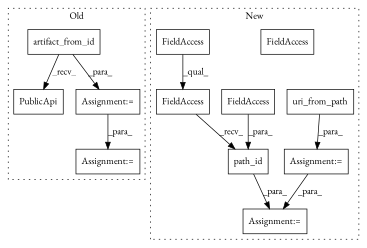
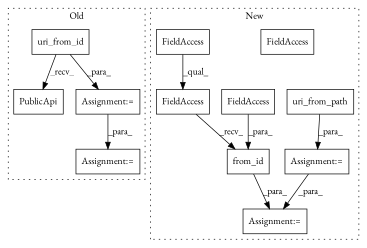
node "artifact_from_id": label "artifact_from_id" -> "uri_from_id"
node "path_id": label "path_id" -> "from_id"
